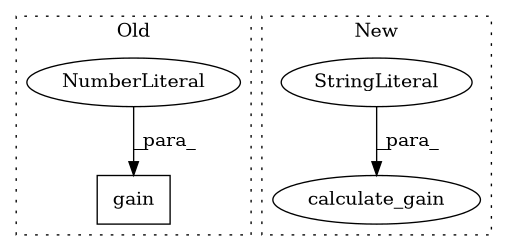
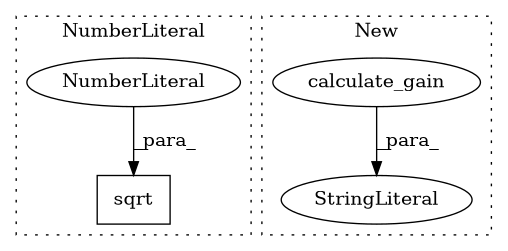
cluster "Old": label "Old" -> "NumberLiteral"
edge "StringLiteral" -> "calculate_gain": reversed
node "gain": label "gain" -> "sqrt"
